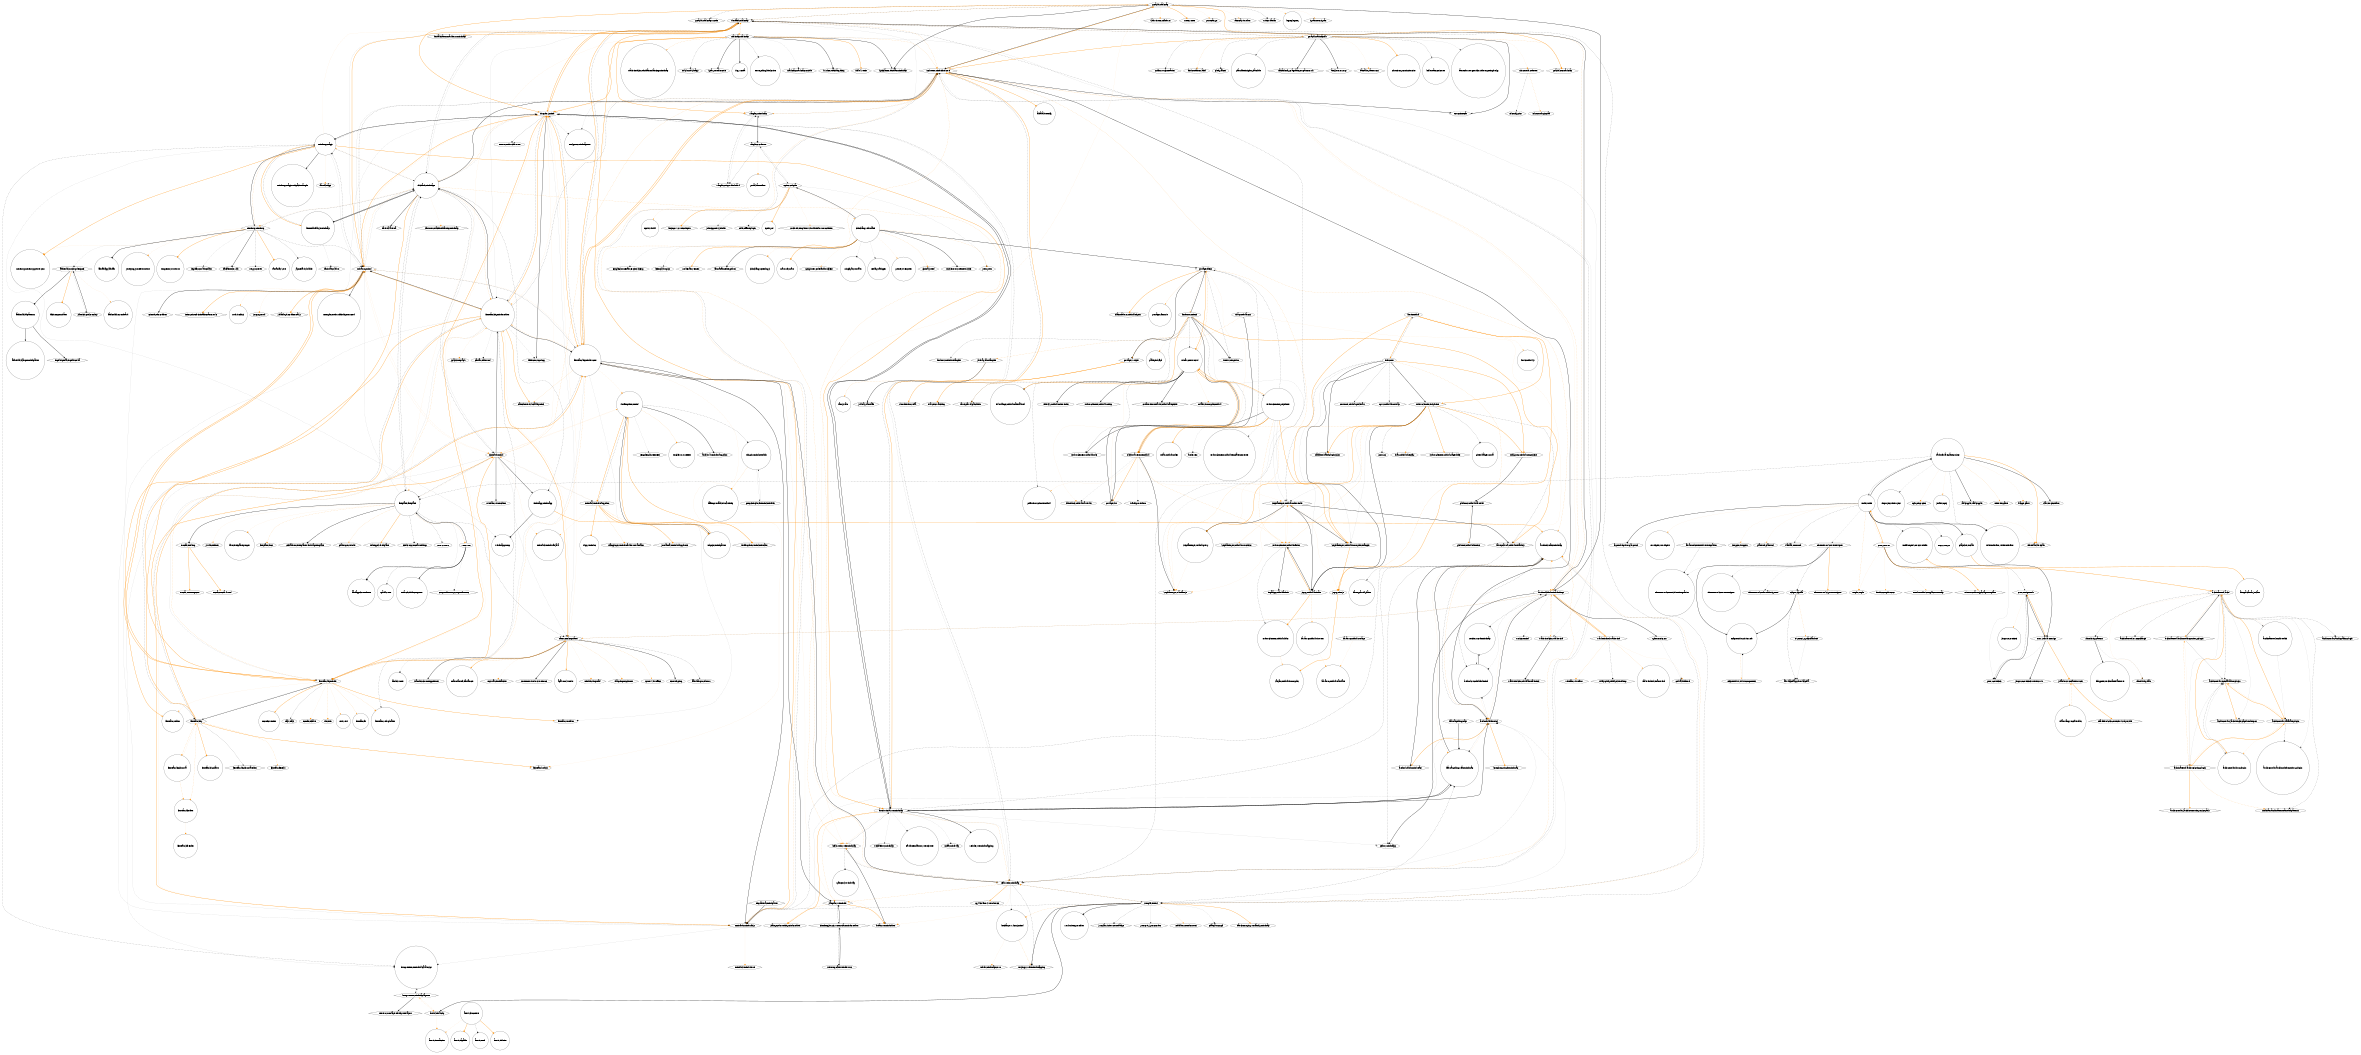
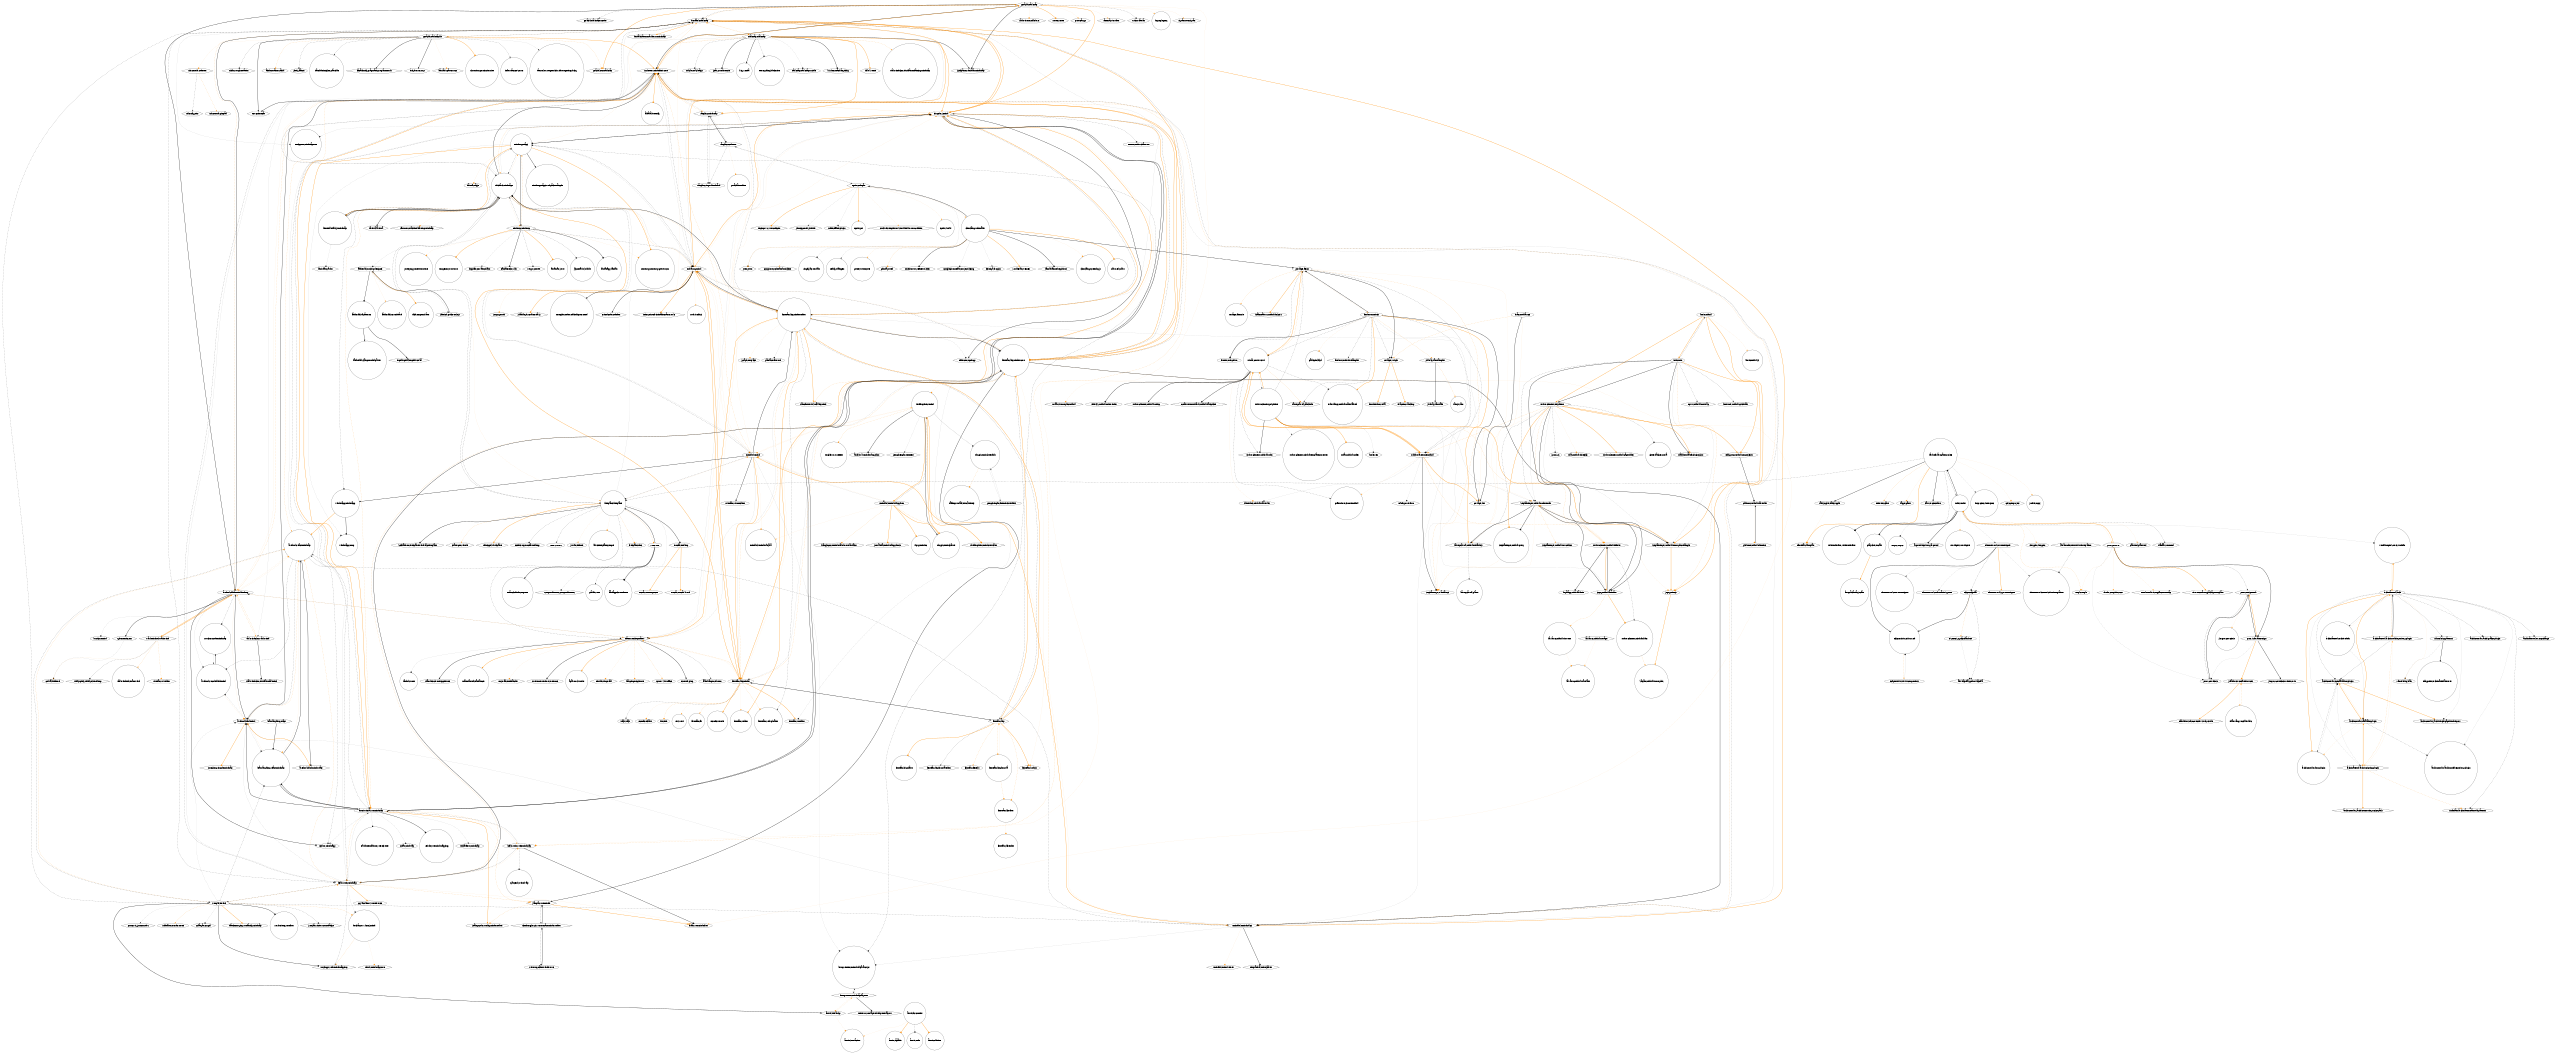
edge "xieguanhua/xmindparser" -> "xmindltd/xmind-sdk-js": reversed
